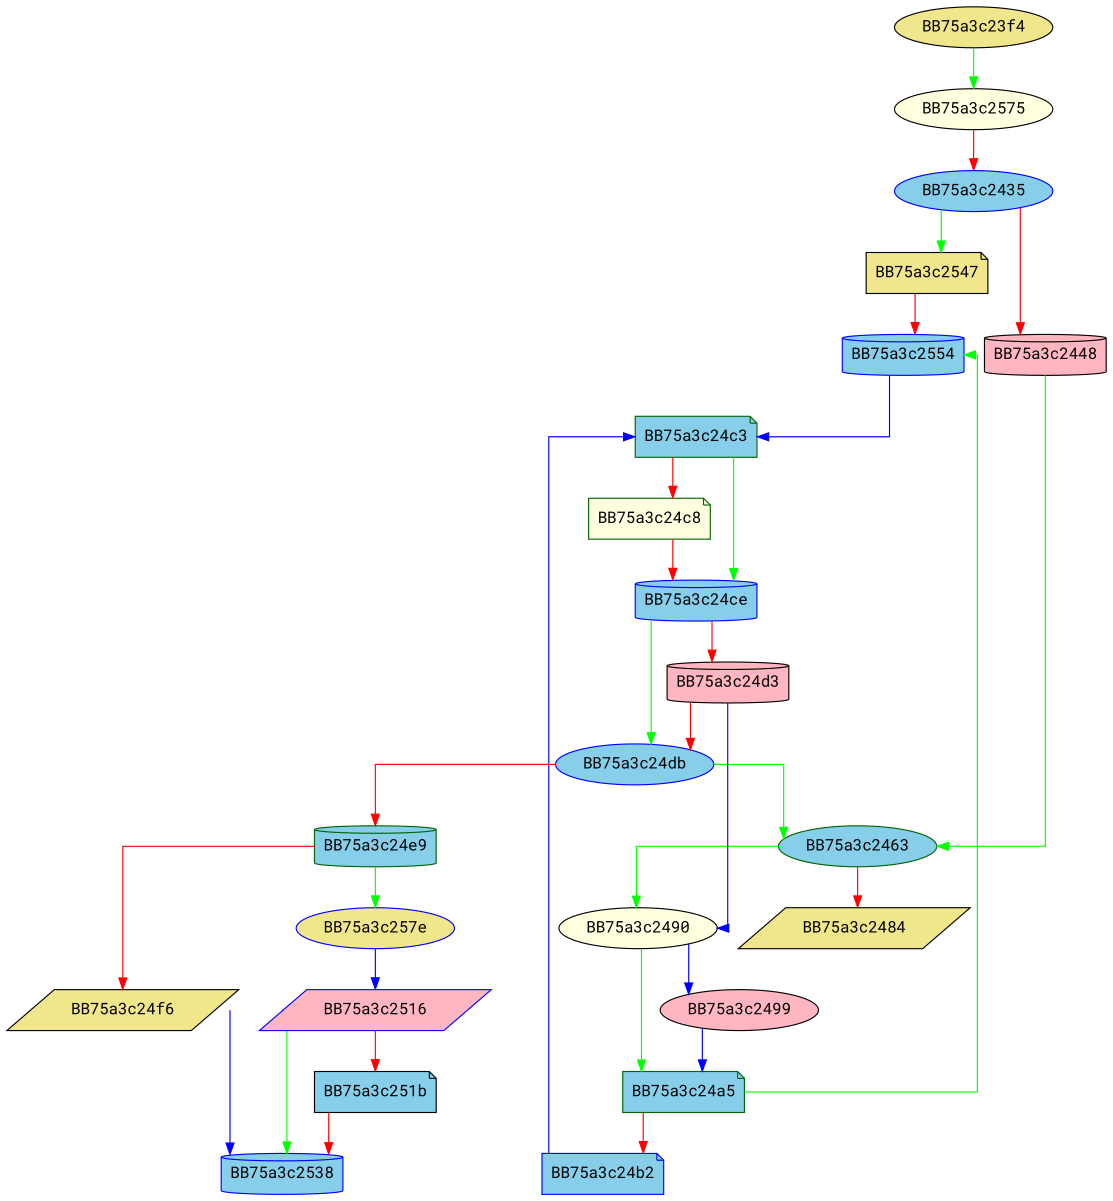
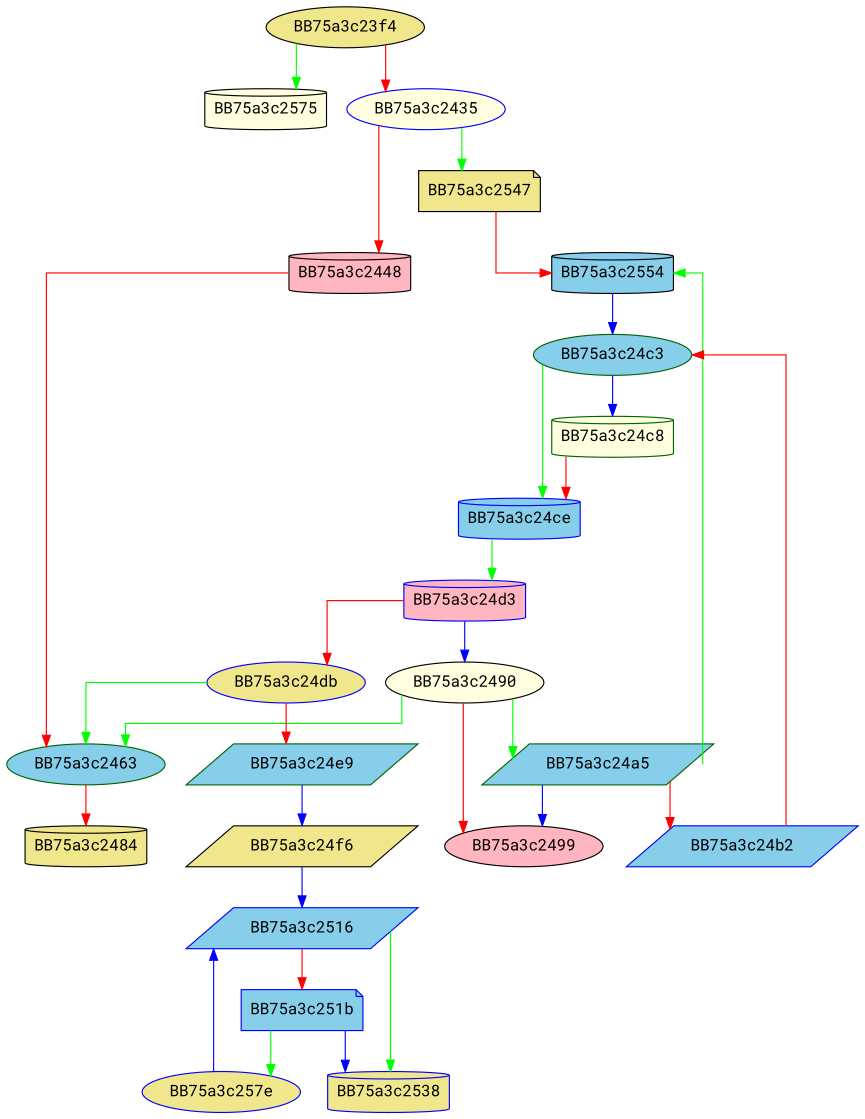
node "BB75a3c2575": shape ellipse -> cylinder
edge "BB75a3c2575" -> "BB75a3c2435": now "BB75a3c23f4" -> "BB75a3c2435"
node "BB75a3c2435": fillcolor skyblue -> lightyellow
node "BB75a3c2554": color blue -> black
node "BB75a3c24c3": shape note -> ellipse
edge "BB75a3c24c3" -> "BB75a3c24c8": color red -> blue
node "BB75a3c24c8": shape note -> cylinder
edge "BB75a3c24ce" -> "BB75a3c24d3": color red -> green
edge "BB75a3c2448" -> "BB75a3c2463": color green -> red
edge "BB75a3c24ce" -> "BB75a3c24db": removed
node "BB75a3c24d3": color black -> blue
node "BB75a3c24db": fillcolor skyblue -> khaki
edge "BB75a3c24b2" -> "BB75a3c24c3": color blue -> red
edge "BB75a3c24e9" -> "BB75a3c24f6": color red -> blue
node "BB75a3c24e9": shape cylinder -> parallelogram
edge "BB75a3c2463" -> "BB75a3c2490": reversed
edge "BB75a3c24e9" -> "BB75a3c257e": now "BB75a3c251b" -> "BB75a3c257e"
node "BB75a3c2484": shape parallelogram -> cylinder
edge "BB75a3c2490" -> "BB75a3c2499": color blue -> red
node "BB75a3c2516": fillcolor lightpink -> skyblue
edge "BB75a3c2499" -> "BB75a3c24a5": reversed
edge "BB75a3c24f6" -> "BB75a3c2538": now "BB75a3c24f6" -> "BB75a3c2516"
node "BB75a3c251b": color black -> blue
node "BB75a3c24a5": shape note -> parallelogram
edge "BB75a3c251b" -> "BB75a3c2538": color red -> blue
node "BB75a3c2538": fillcolor skyblue -> khaki
node "BB75a3c24b2": shape note -> parallelogram
